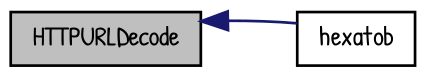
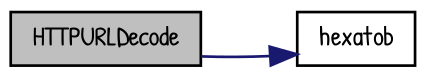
edge "hexatob" -> "HTTPURLDecode": reversed
